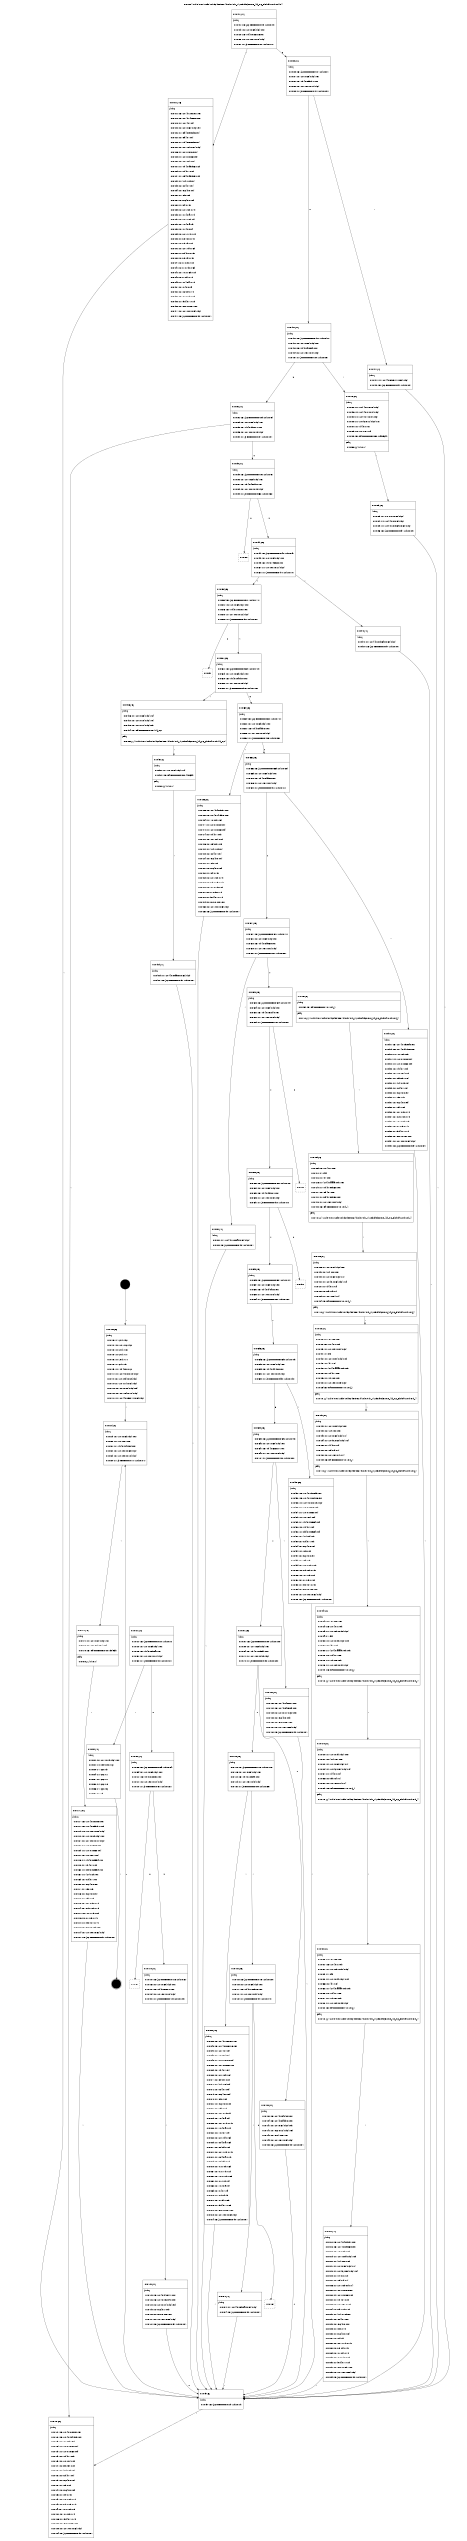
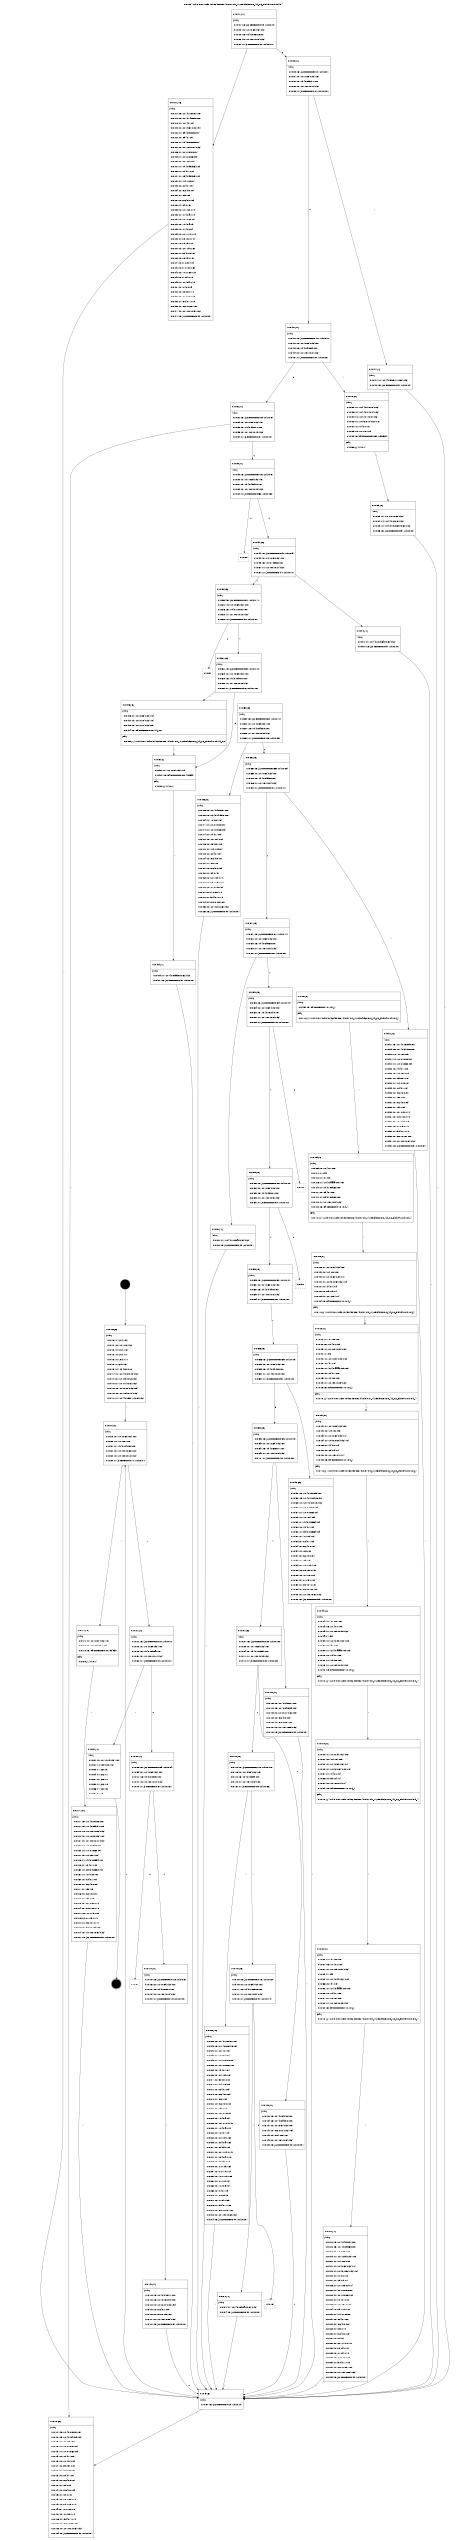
edge "0x401526 [25]" -> "0x40153f [25]": now "0x401526 [25]" -> "0x401b34 [9]"
edge "0x40142d [23]" -> "0x401444 [22]": added, label "18"
